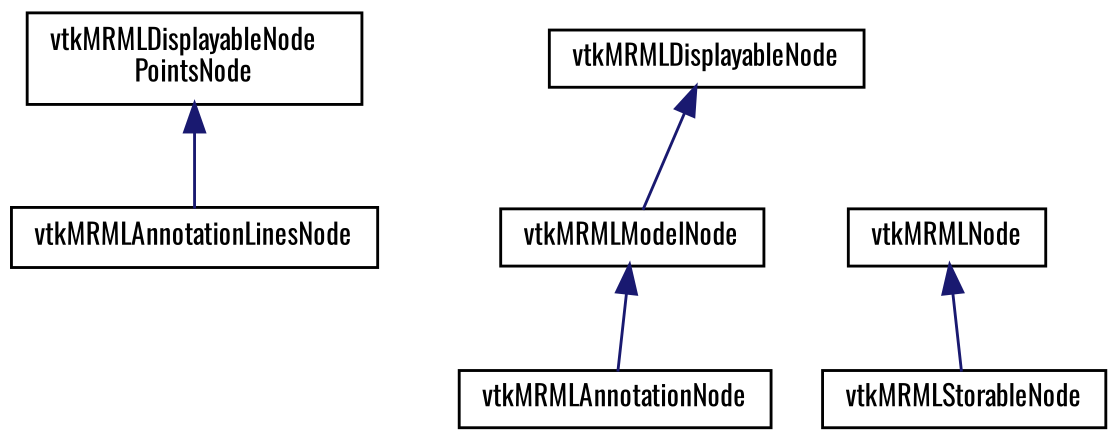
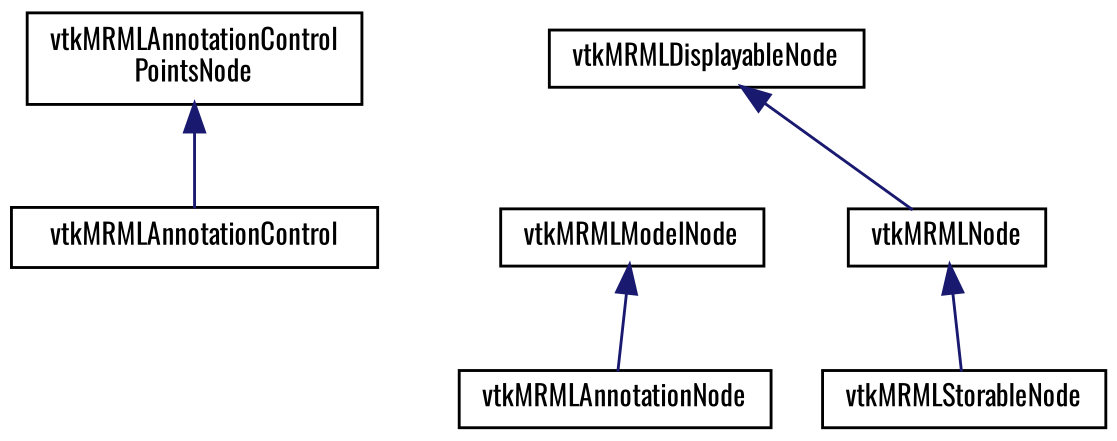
node "vtkMRMLDisplayableNode PointsNode": label "vtkMRMLDisplayableNode PointsNode" -> "vtkMRMLAnnotationControl PointsNode"
edge "vtkMRMLModelNode" -> "vtkMRMLDisplayableNode": now "vtkMRMLNode" -> "vtkMRMLDisplayableNode"
node "vtkMRMLAnnotationLinesNode": label "vtkMRMLAnnotationLinesNode" -> "vtkMRMLAnnotationControl"
